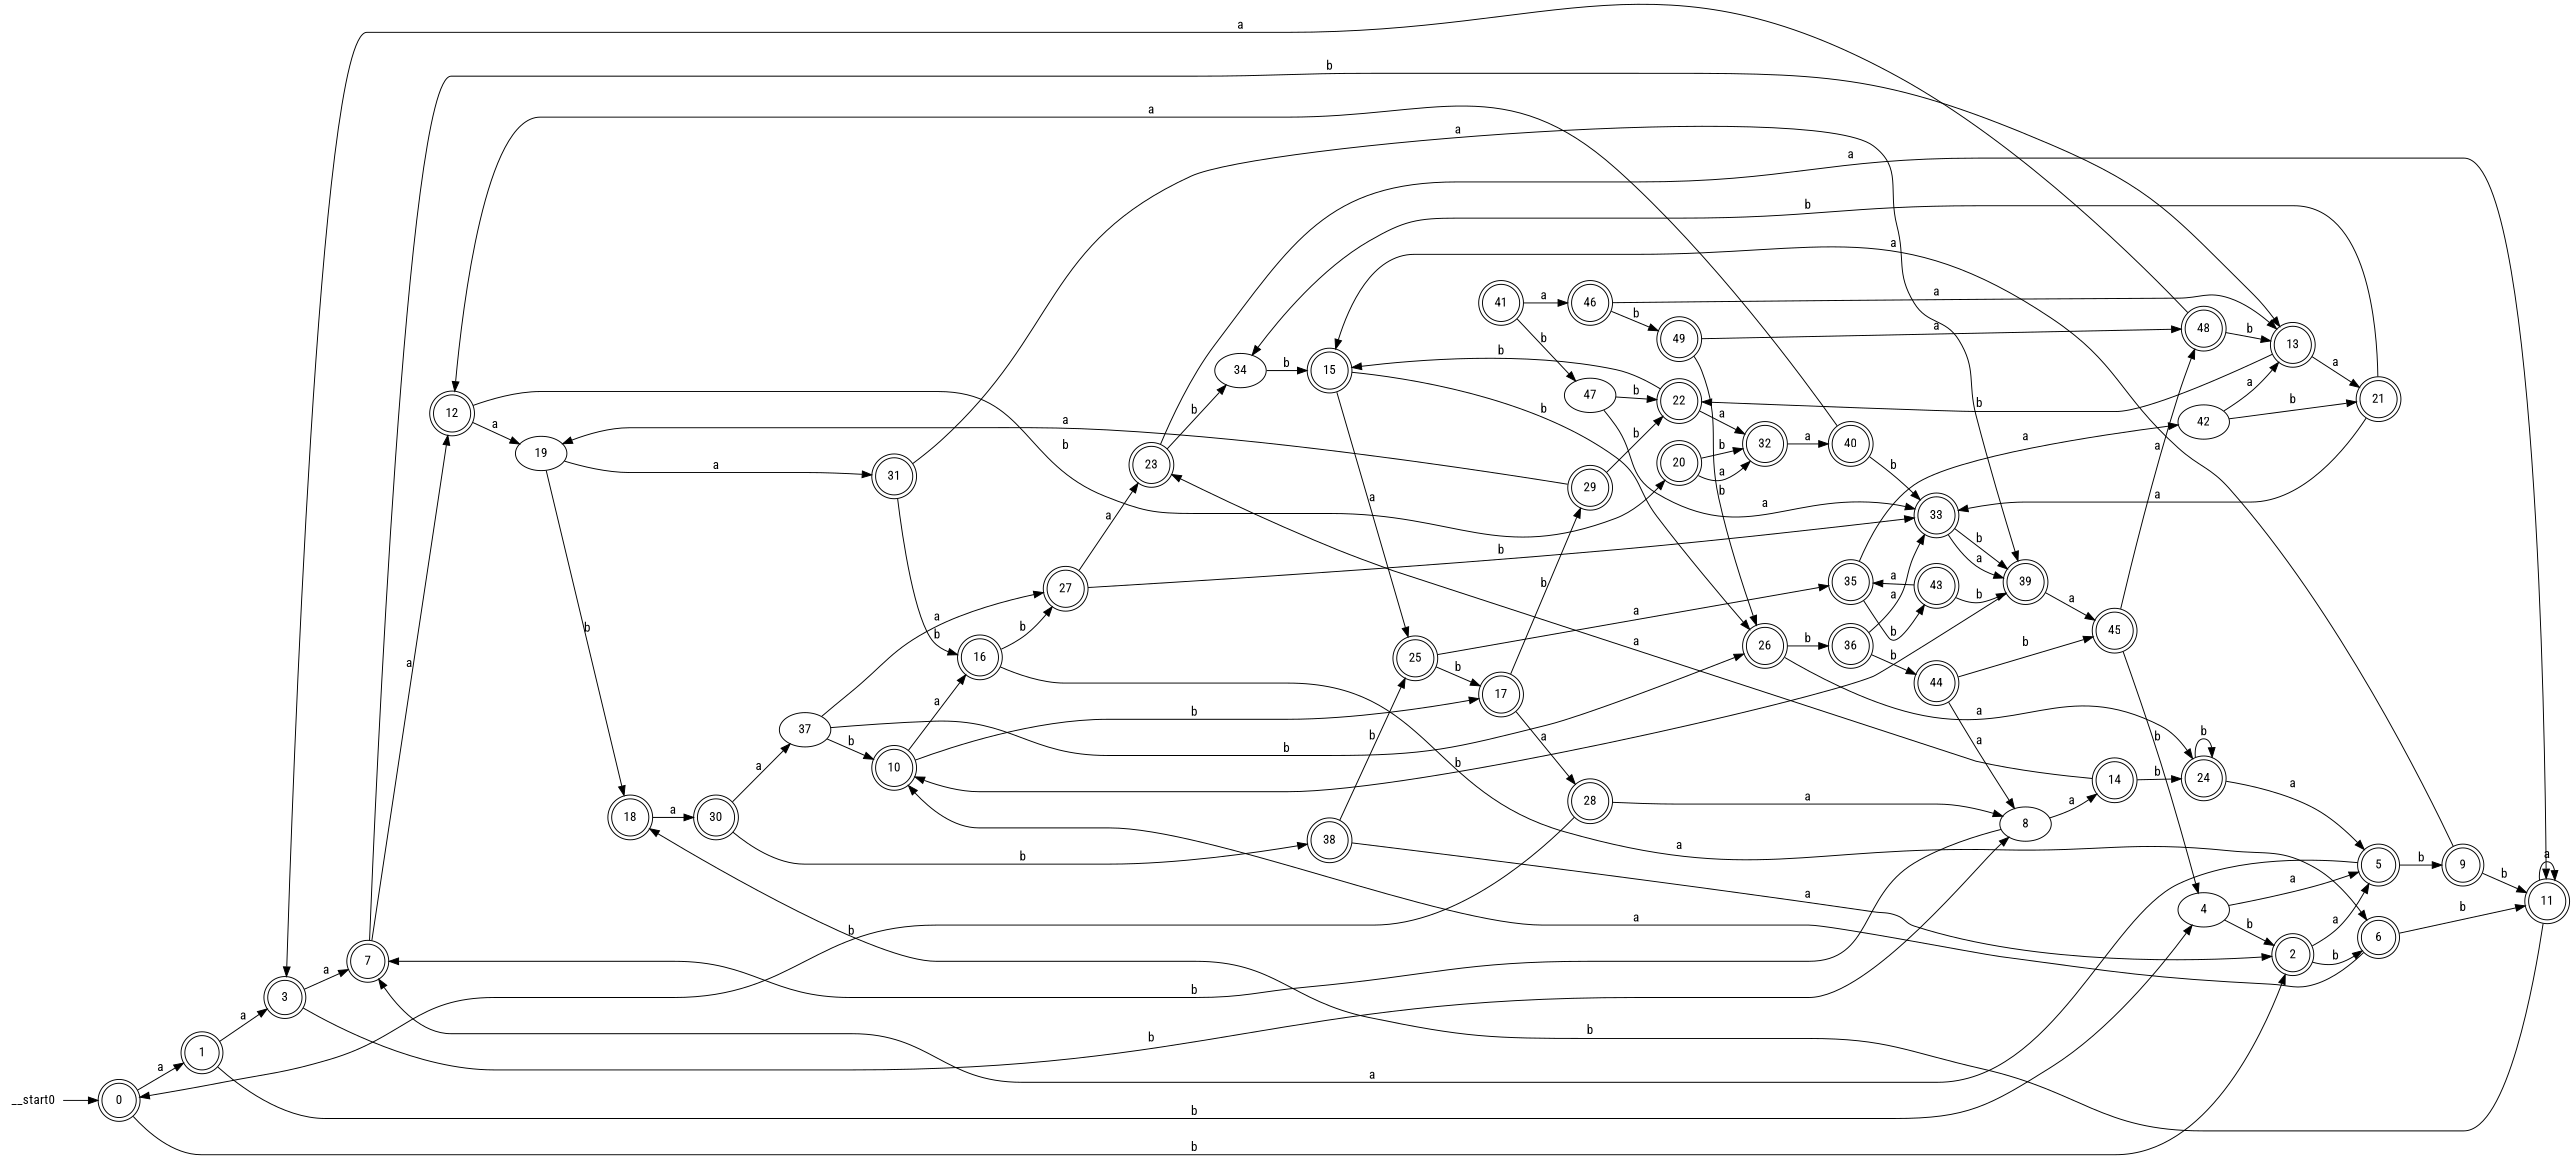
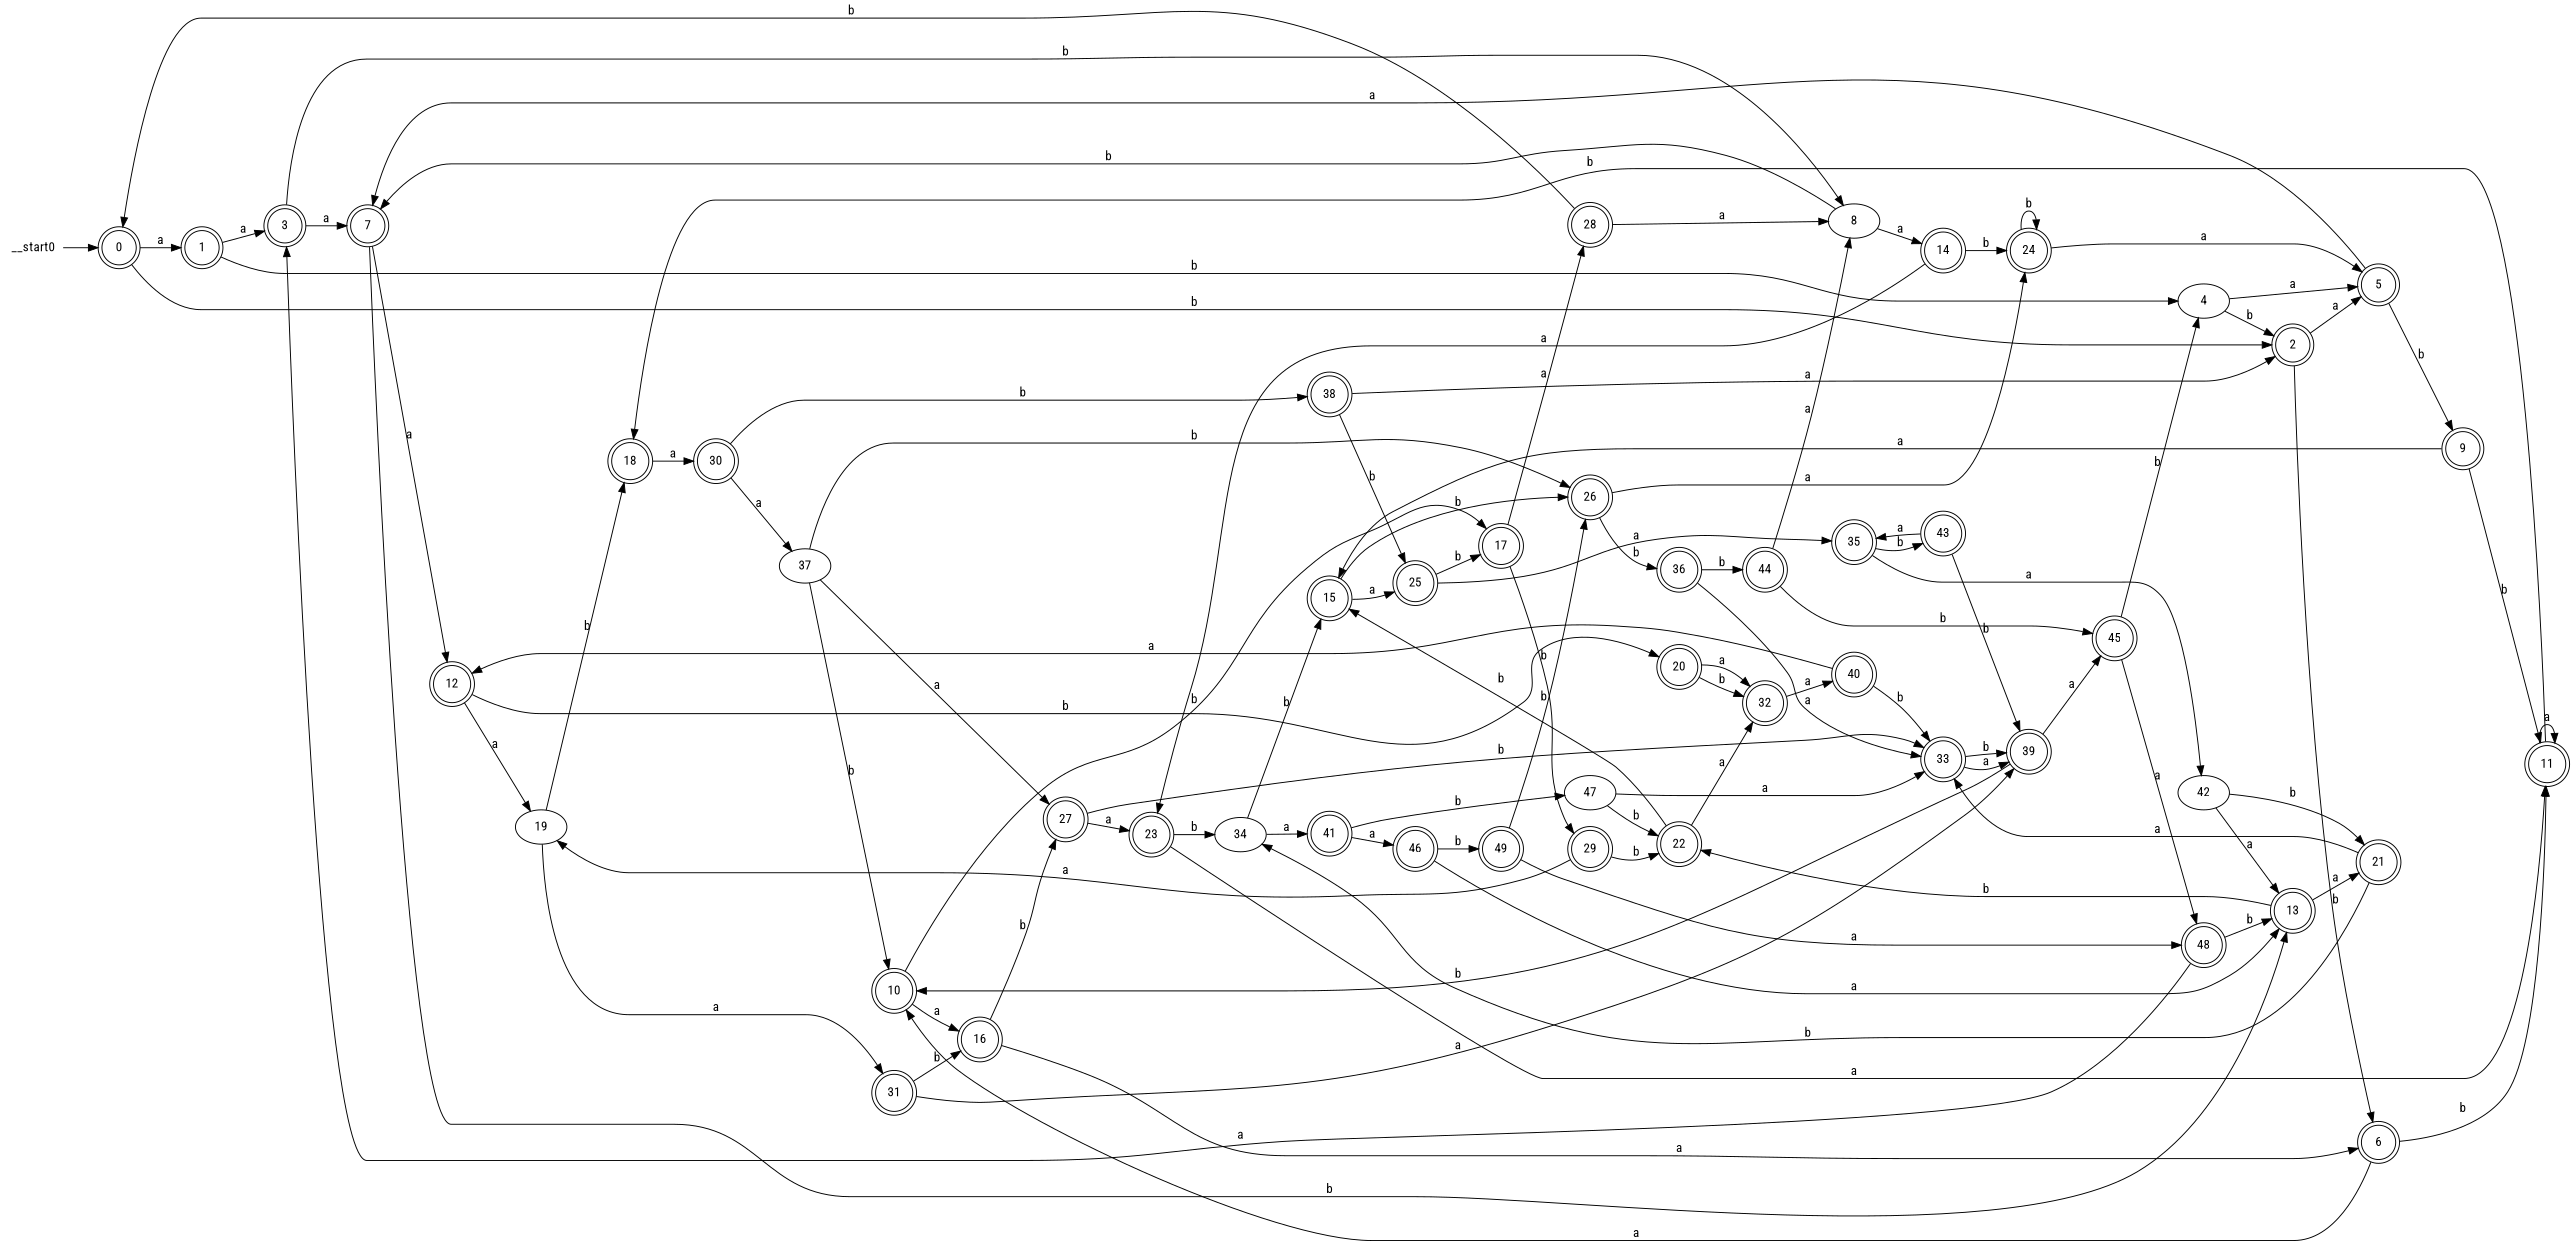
edge "34" -> "41": added, label "a"
